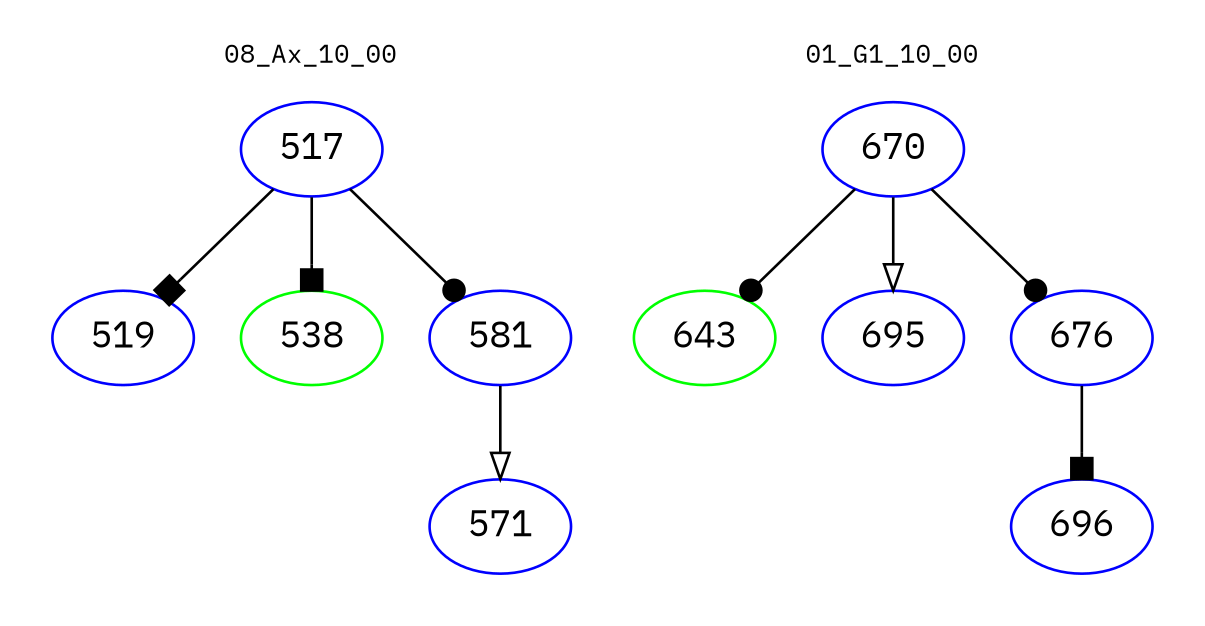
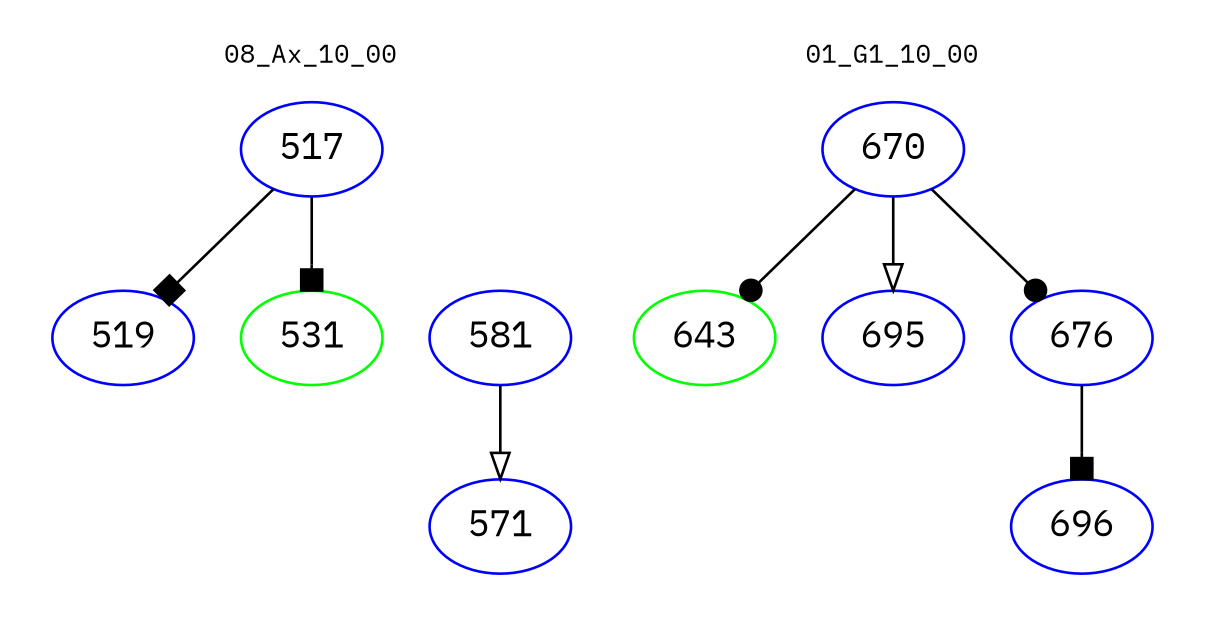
edge "517" -> "581": removed
node "538": label "538" -> "531"
